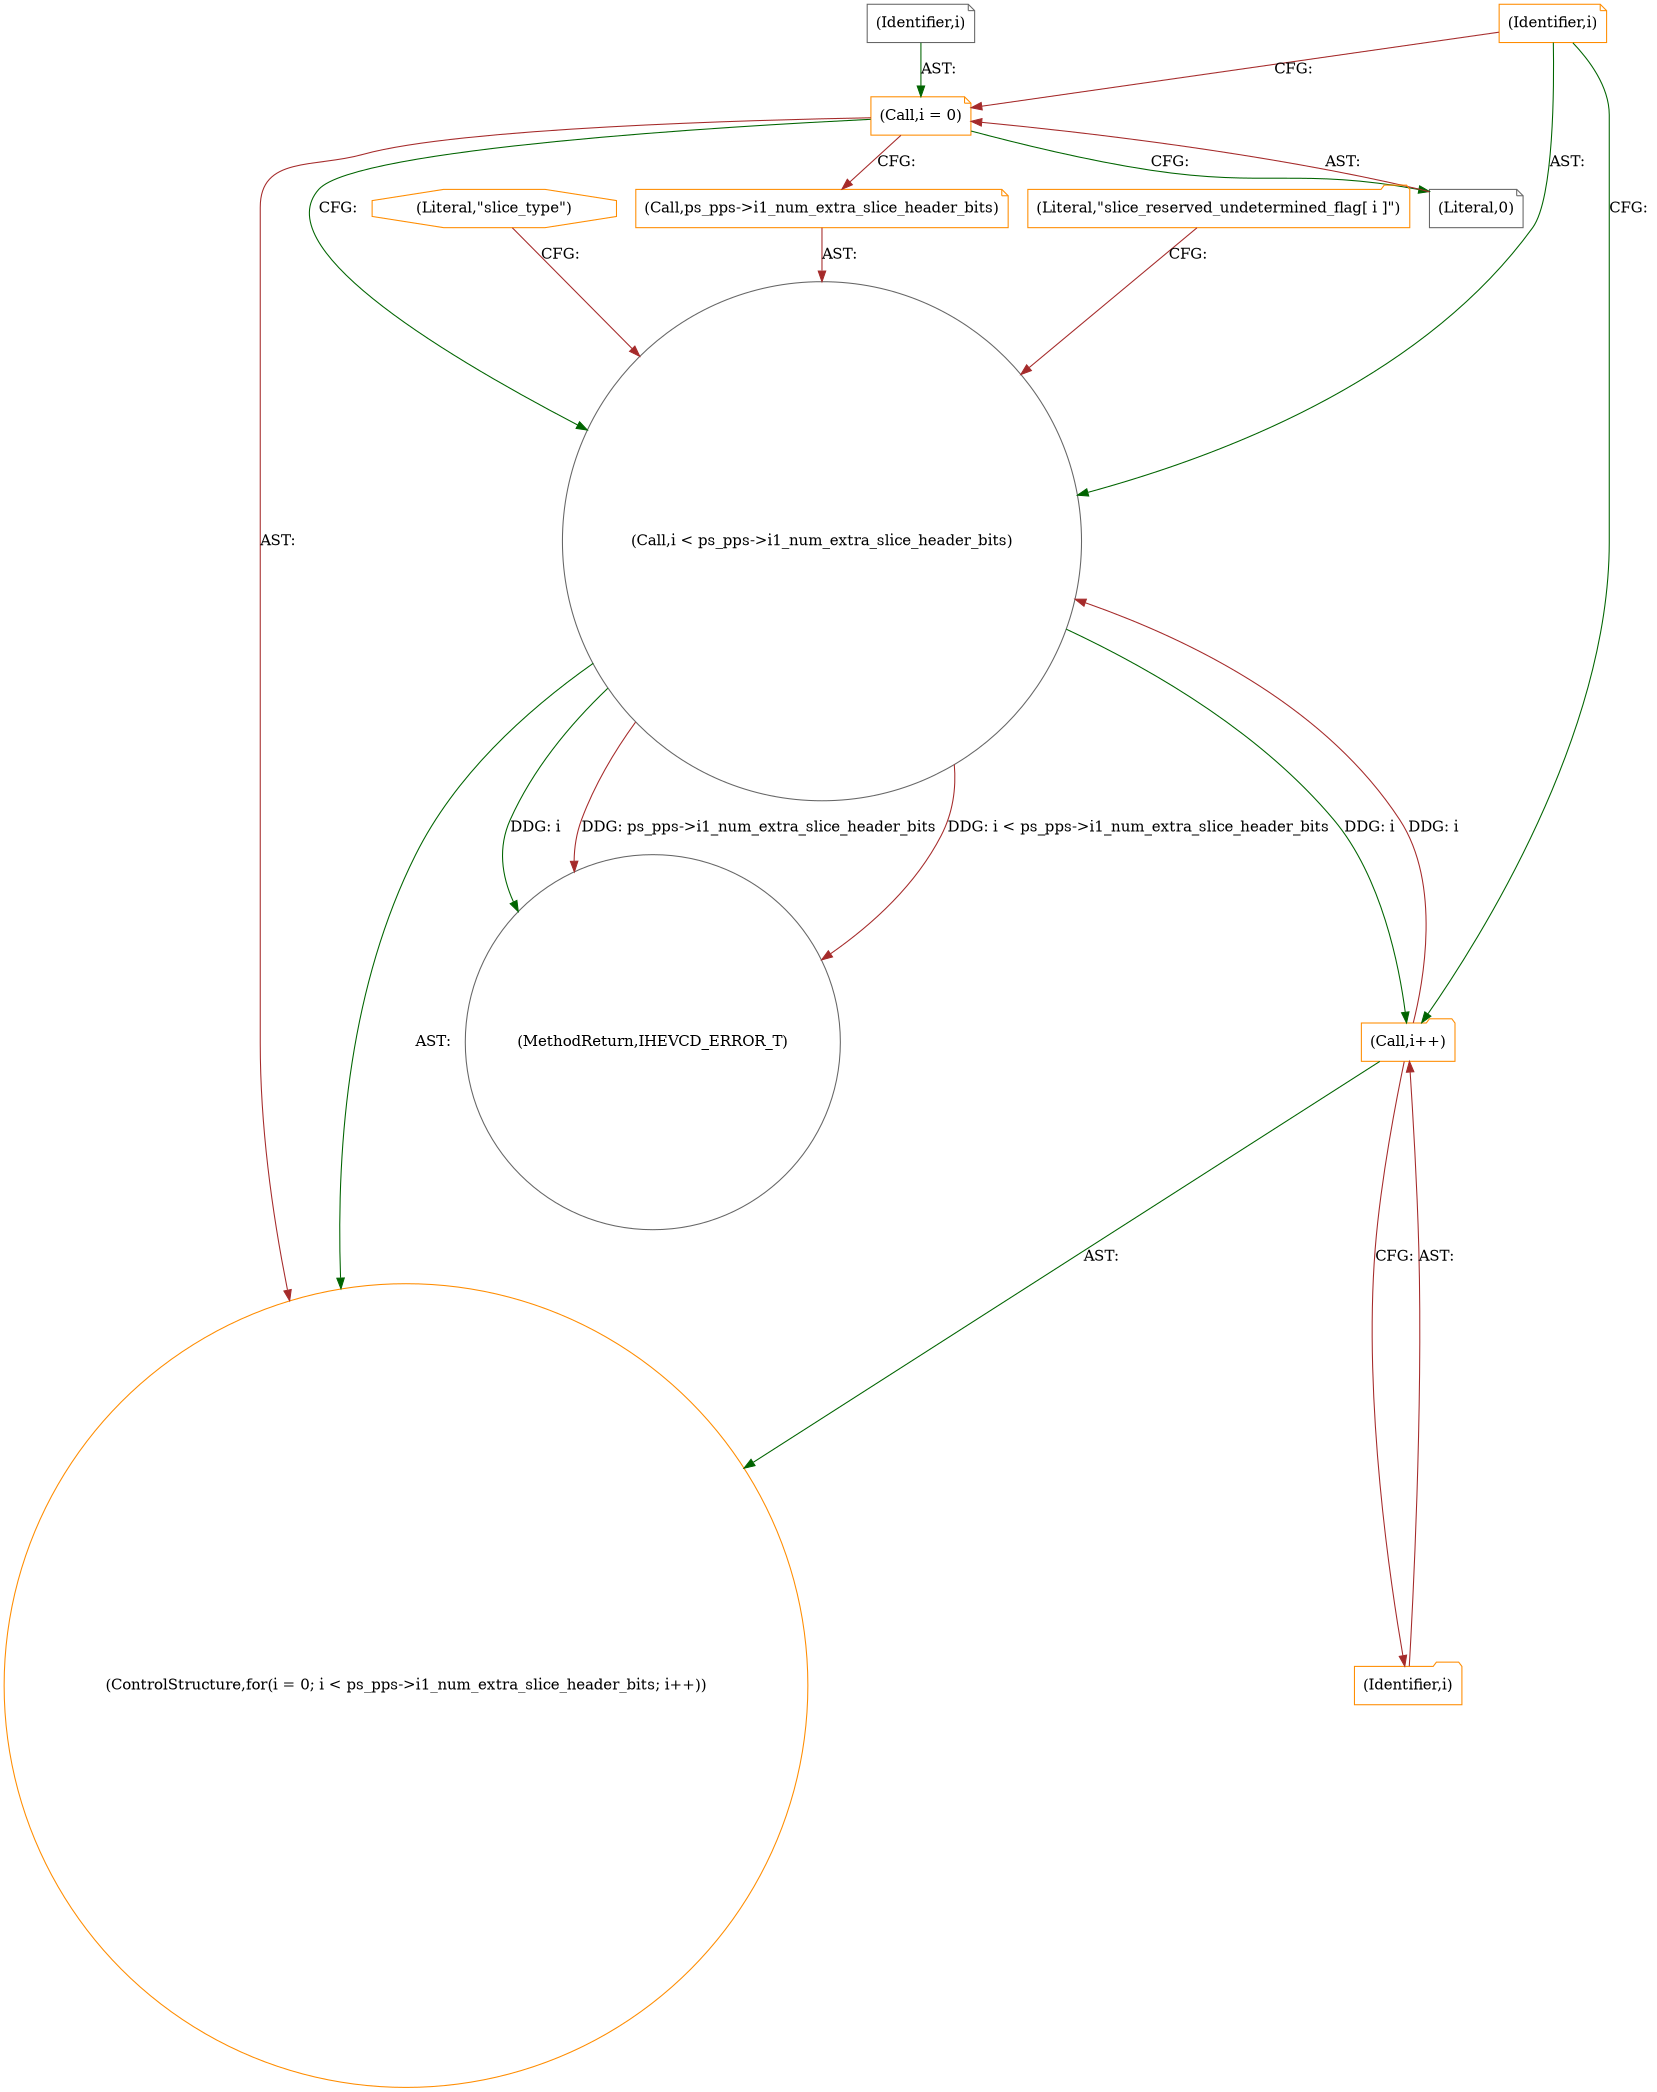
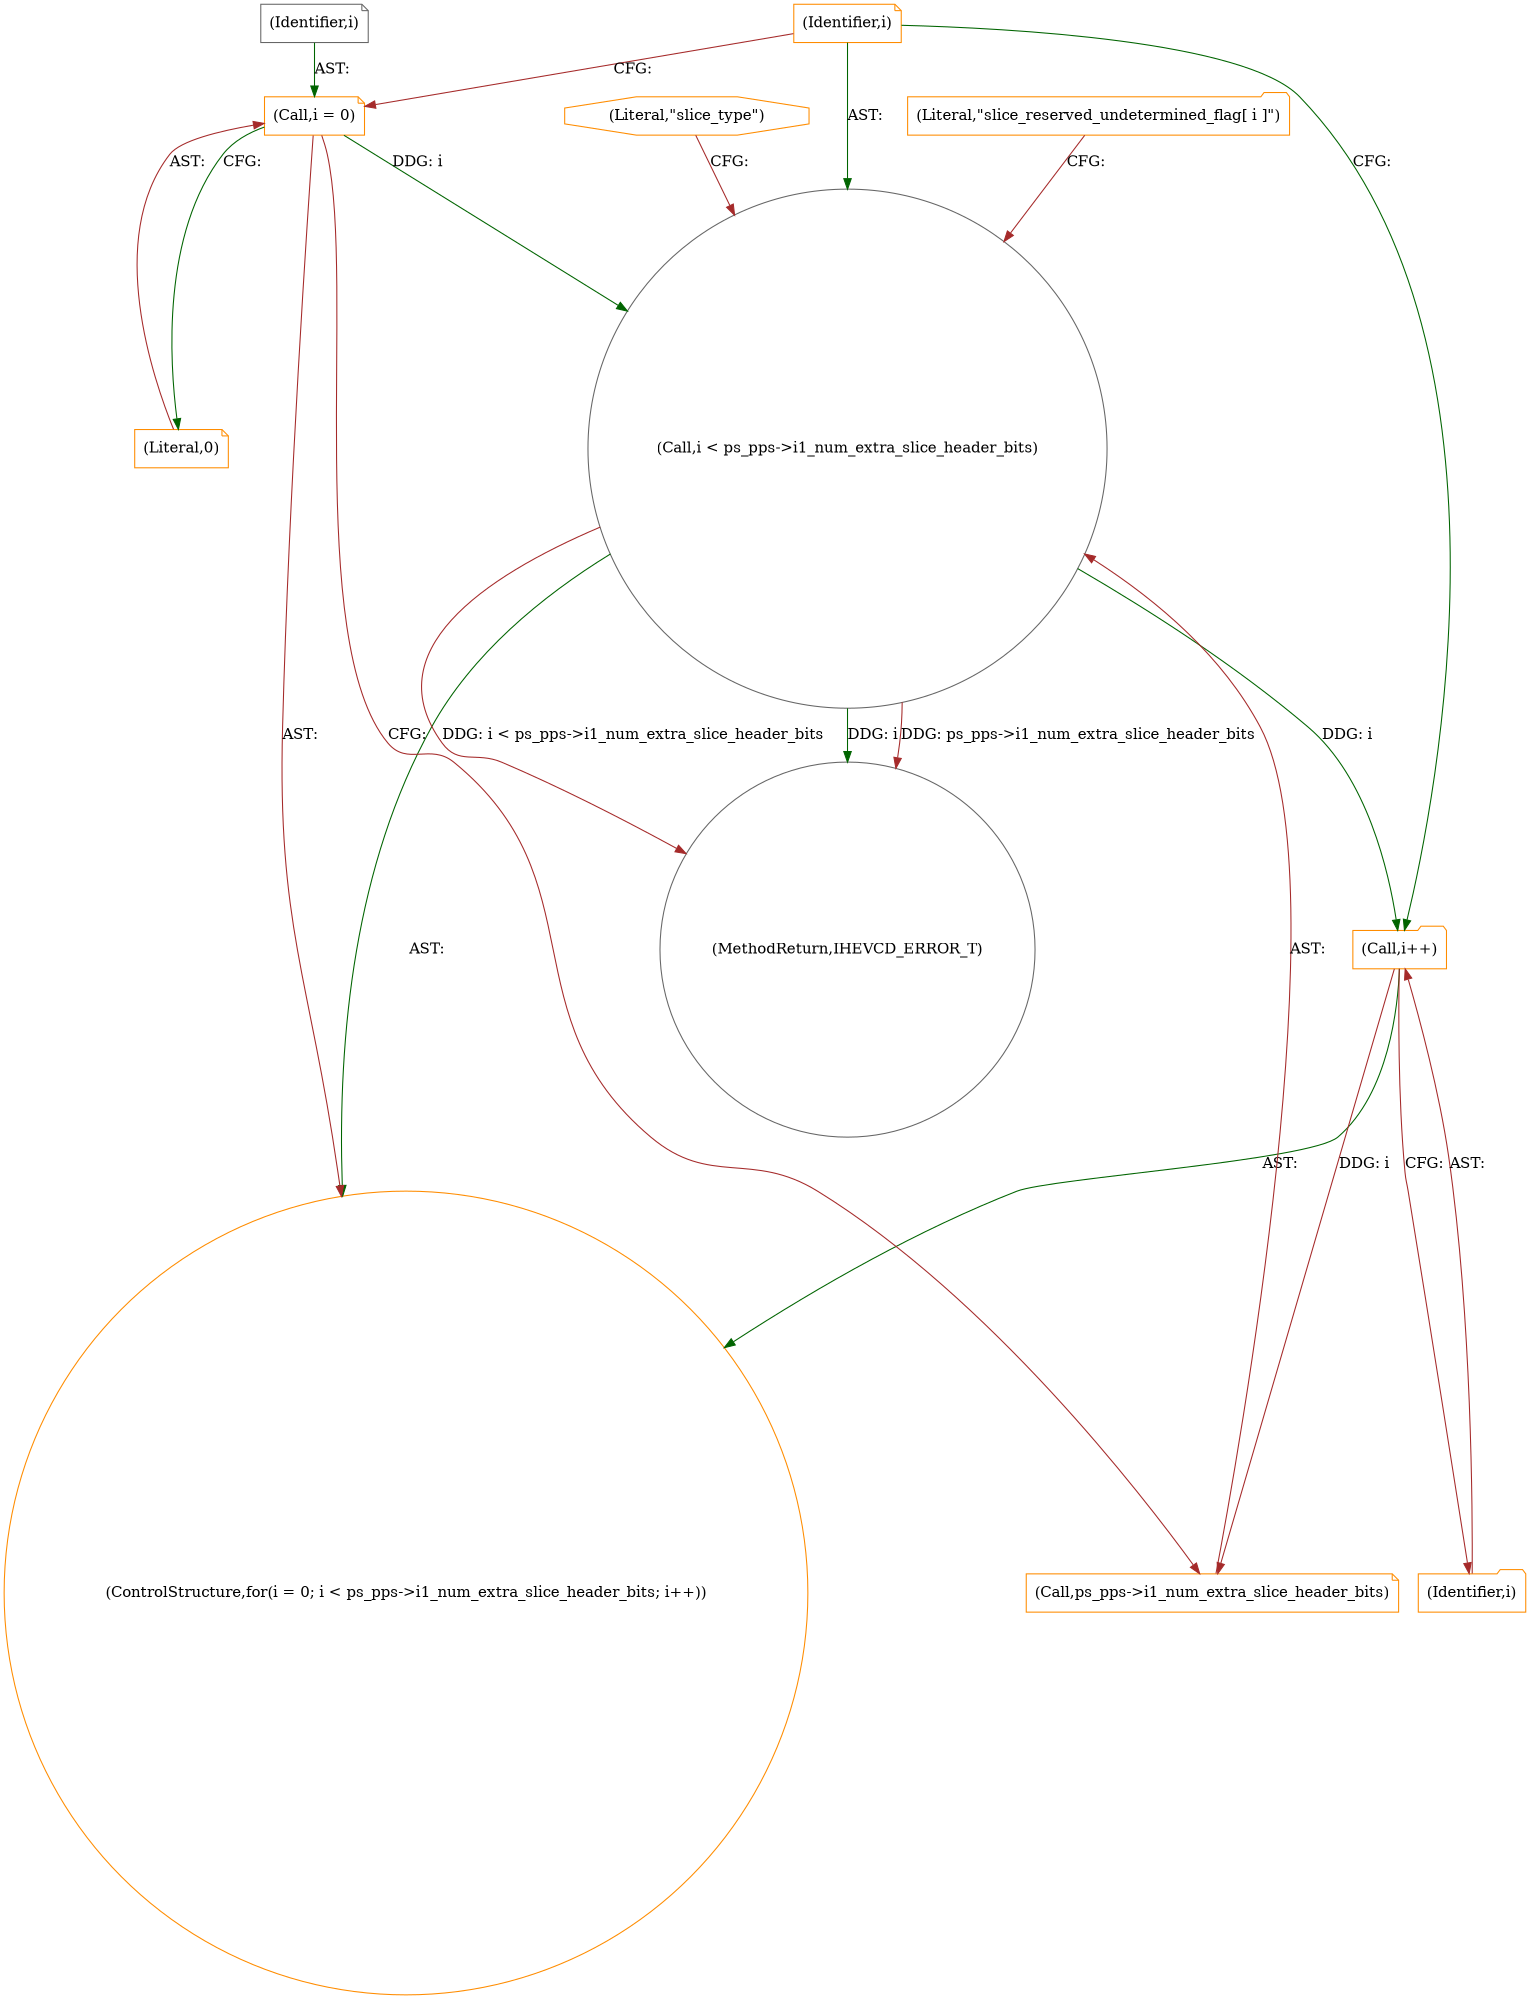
edge "(Call,i = 0)" -> "(Call,i < ps_pps->i1_num_extra_slice_header_bits)": label "CFG: " -> "DDG: i"
node "(Literal,0)": color gray40 -> darkorange
edge "(Call,i++)" -> "(Call,i < ps_pps->i1_num_extra_slice_header_bits)": now "(Call,i++)" -> "(Call,ps_pps->i1_num_extra_slice_header_bits)"
